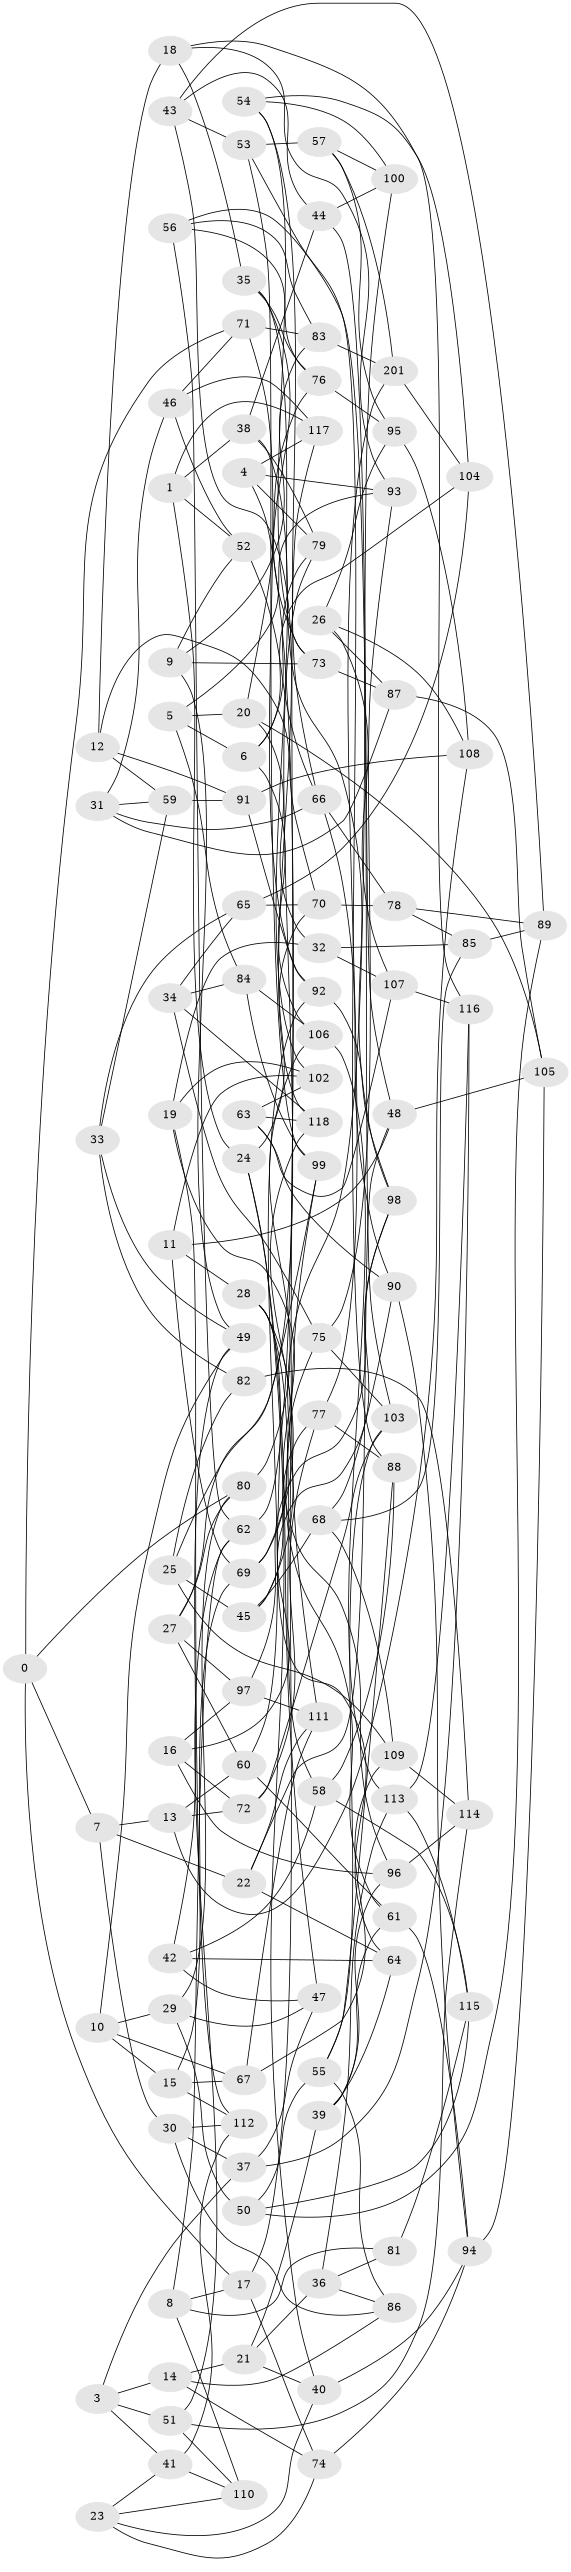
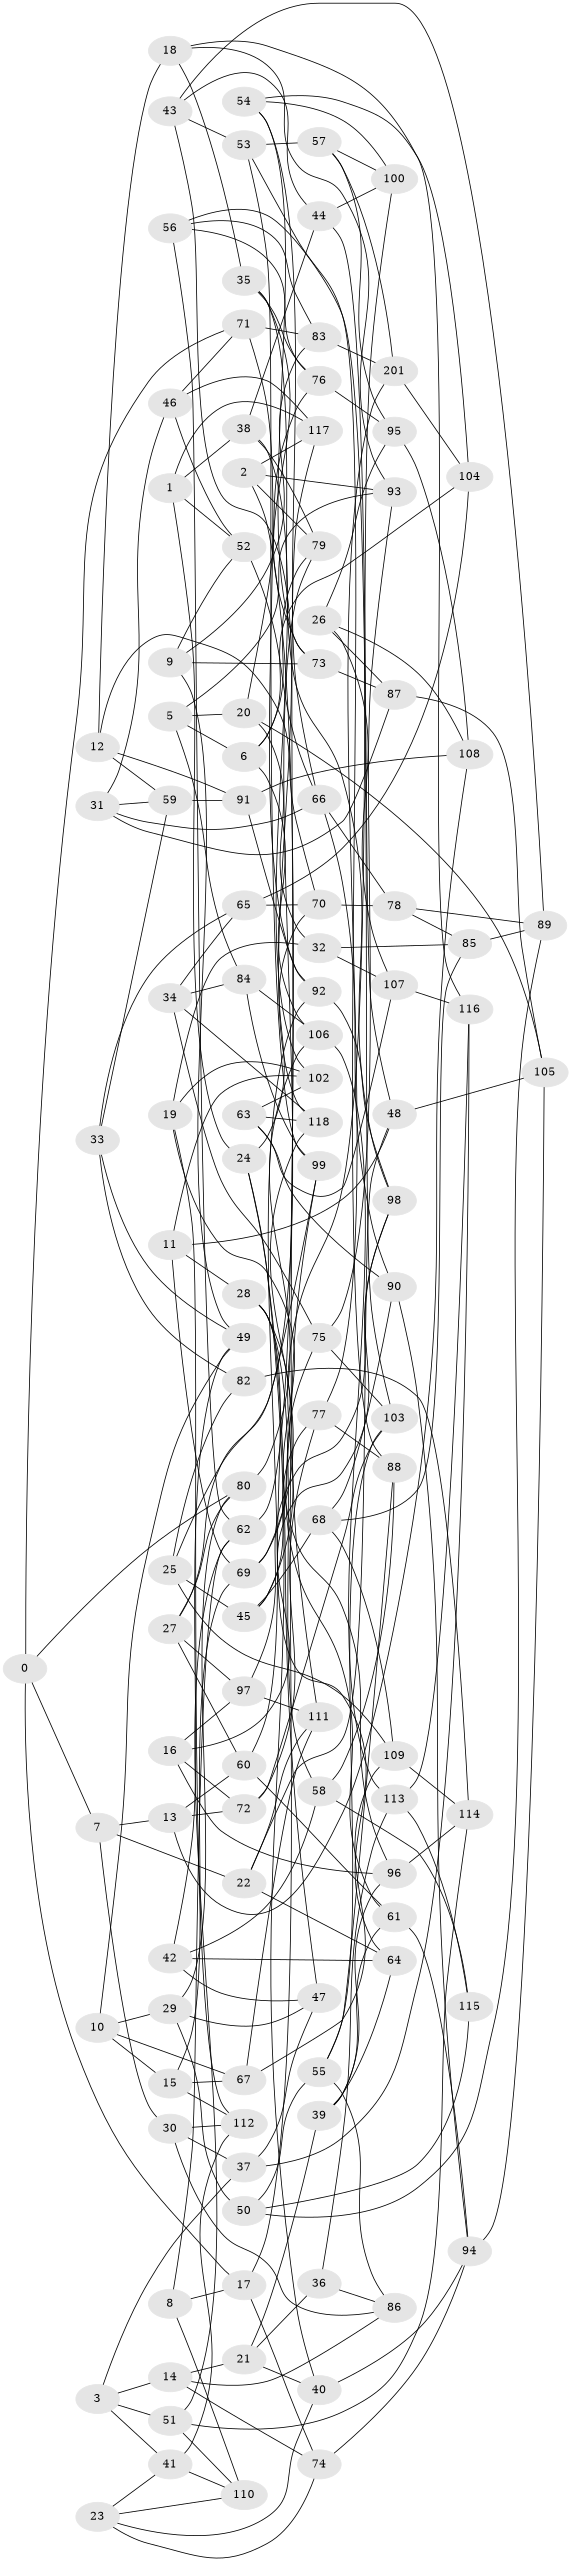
node "4": label "4" -> "2"
node "81": removed
